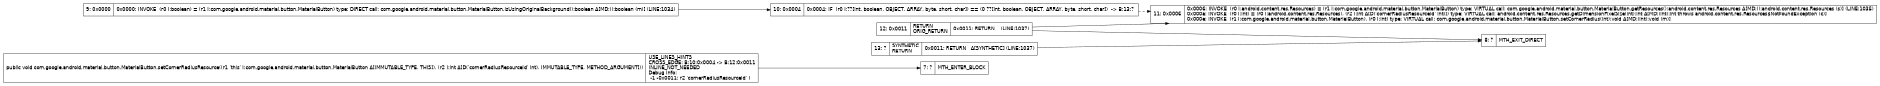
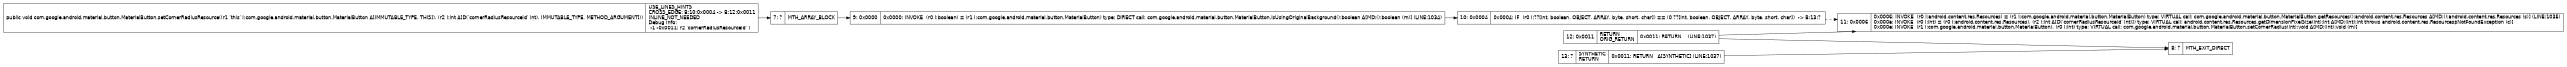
edge "7: ?" -> "9: 0x0000": added
node "7: ?": text "MTH_ENTER_BLOCK" -> "MTH_ARRAY_BLOCK"
